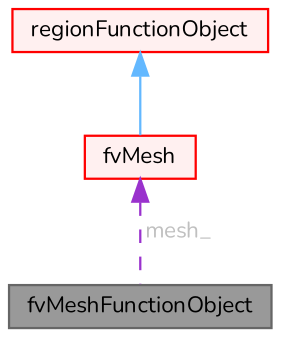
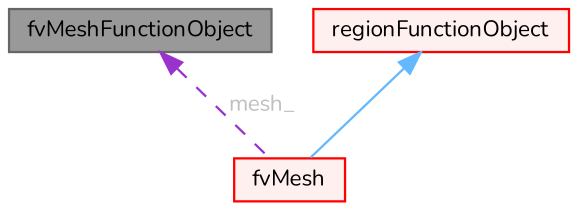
edge "fvMeshFunctionObject" -> "fvMesh": reversed
